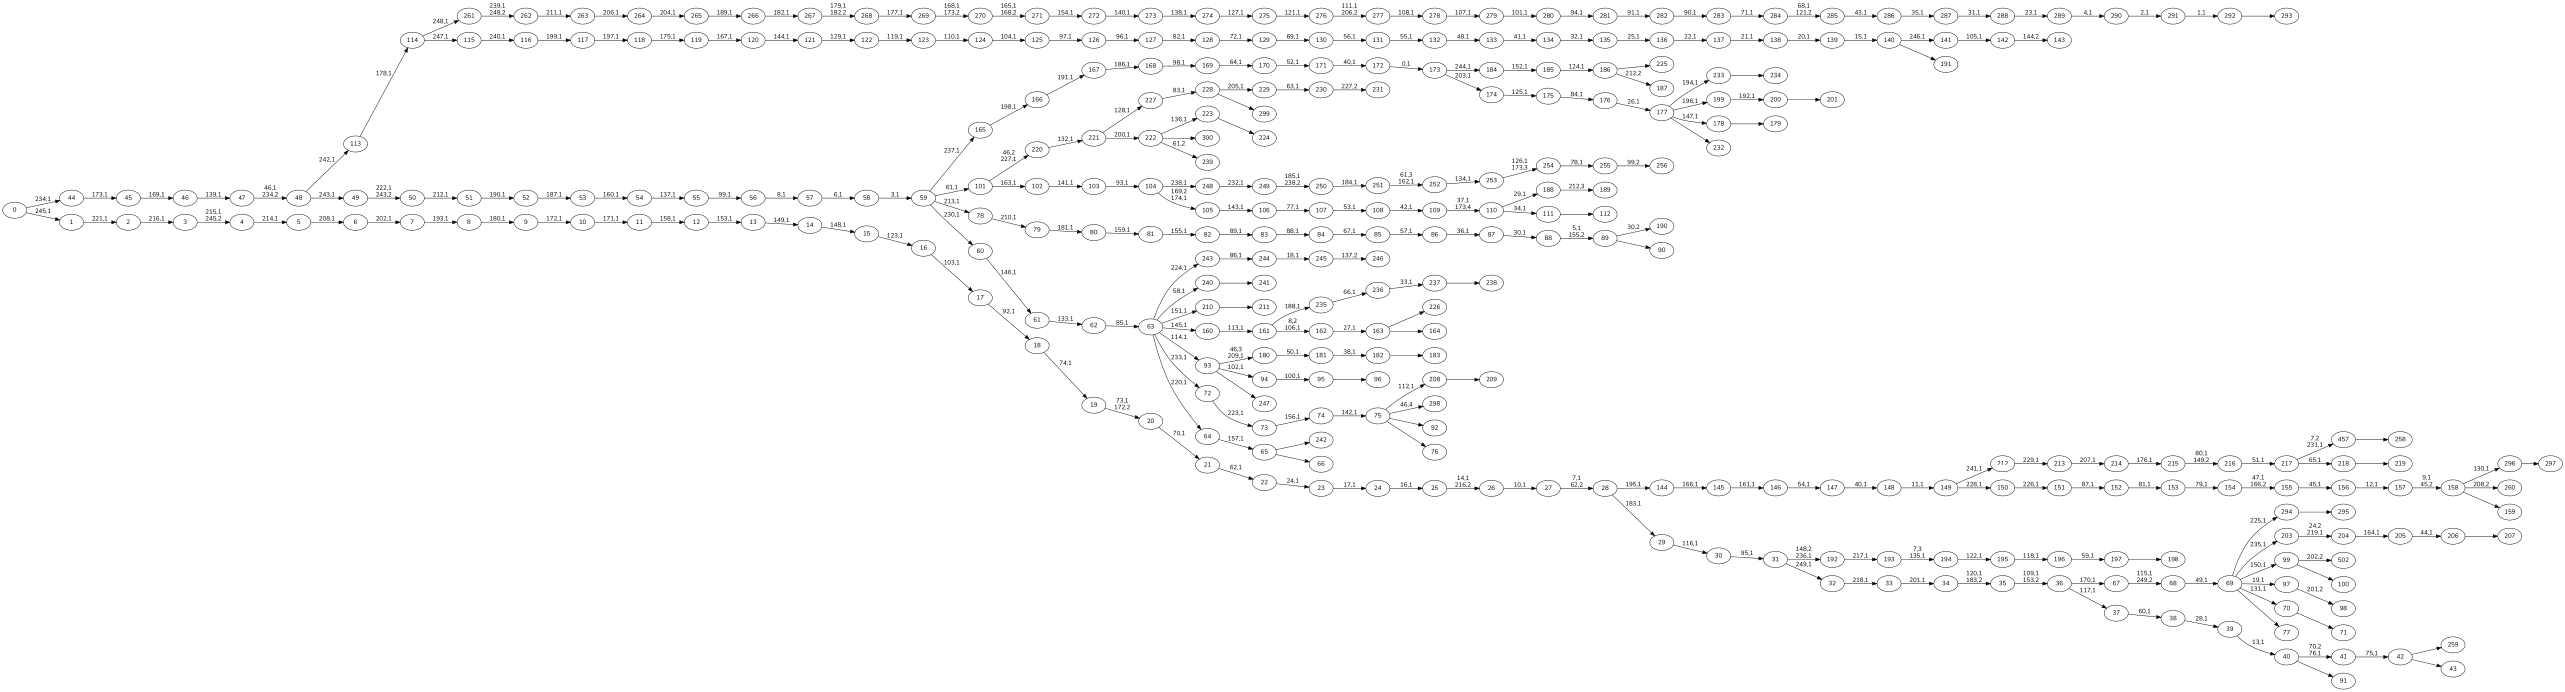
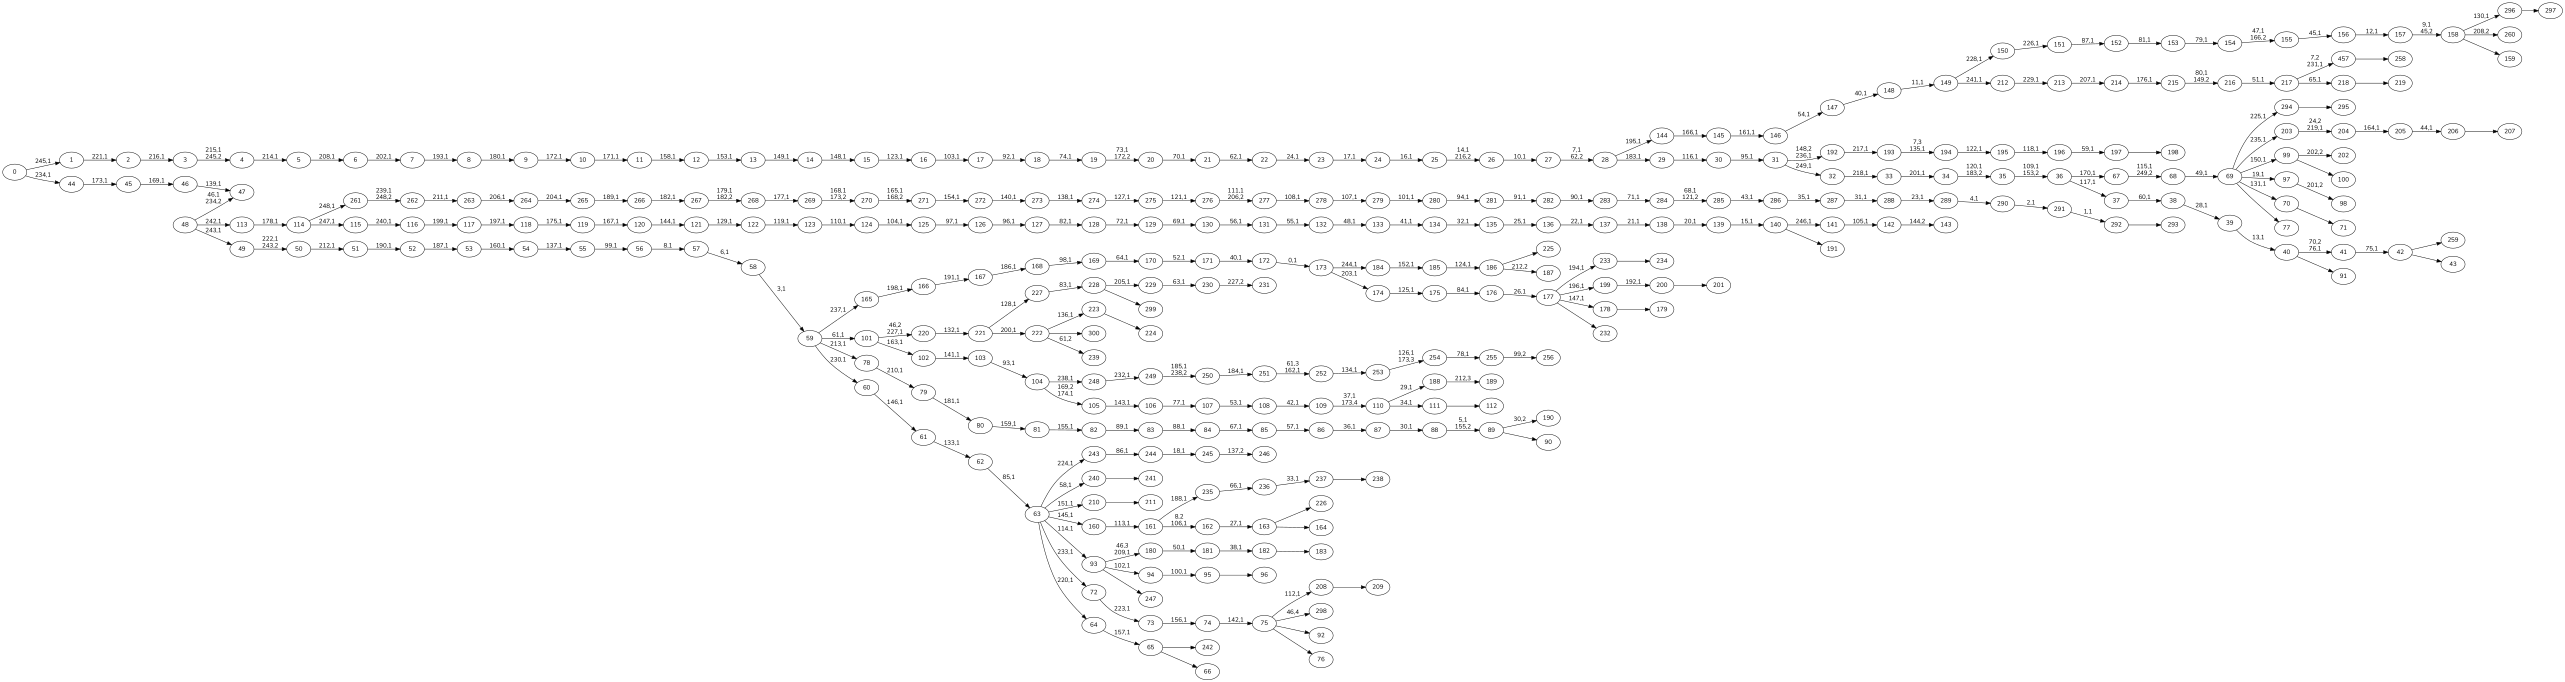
edge "47" -> "48": reversed
node "502": label "502" -> "202"
